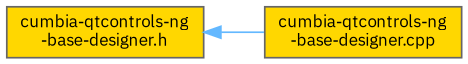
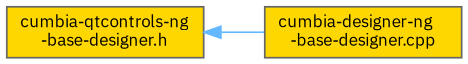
node "cumbia-qtcontrols-ng -base-designer.cpp": label "cumbia-qtcontrols-ng -base-designer.cpp" -> "cumbia-designer-ng -base-designer.cpp"
